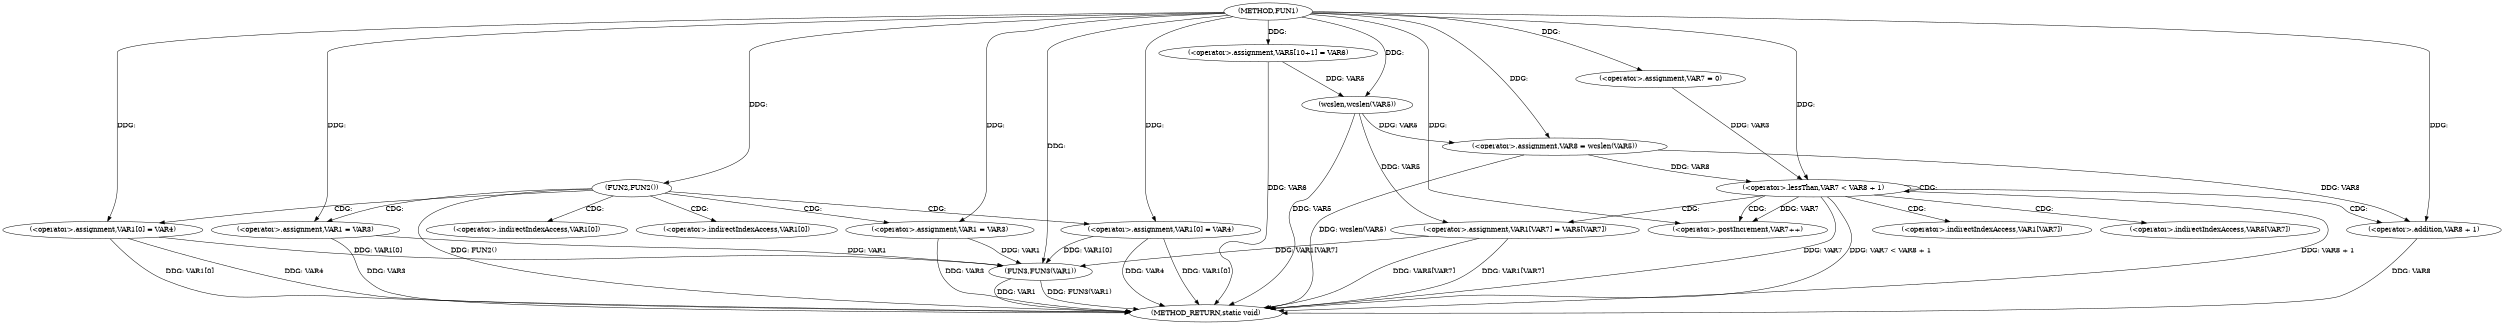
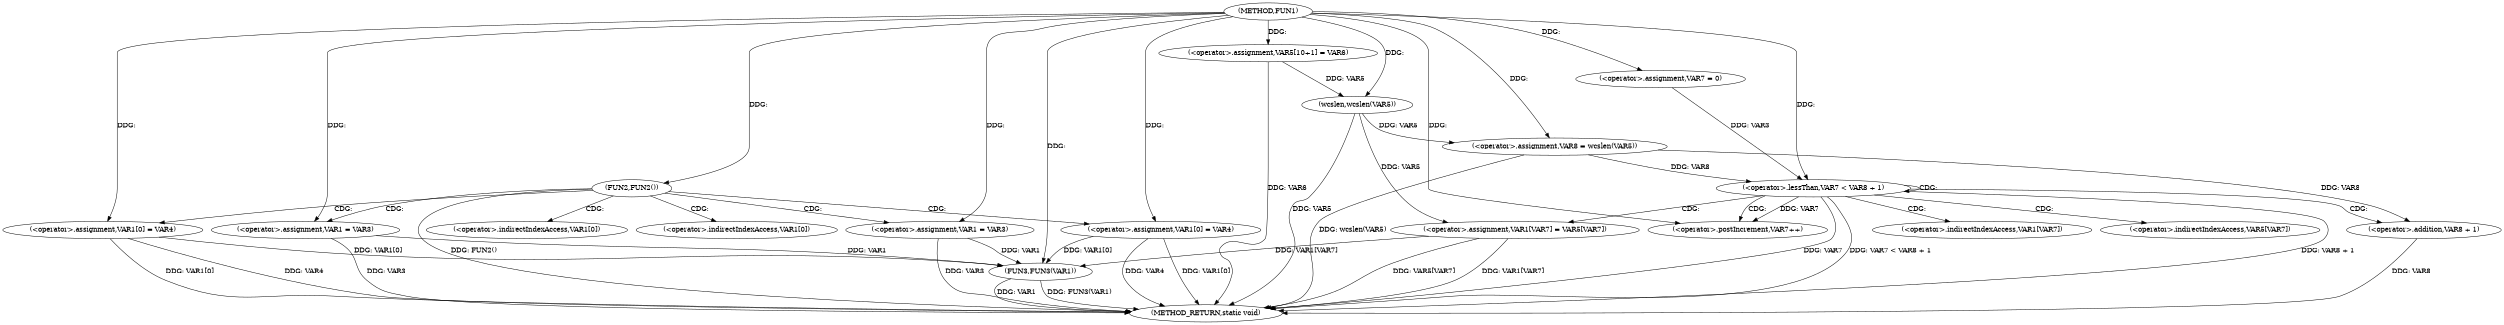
edge "(METHOD,FUN1)" -> "(<operator>.addition,VAR8 + 1)": removed, label "DDG:"
